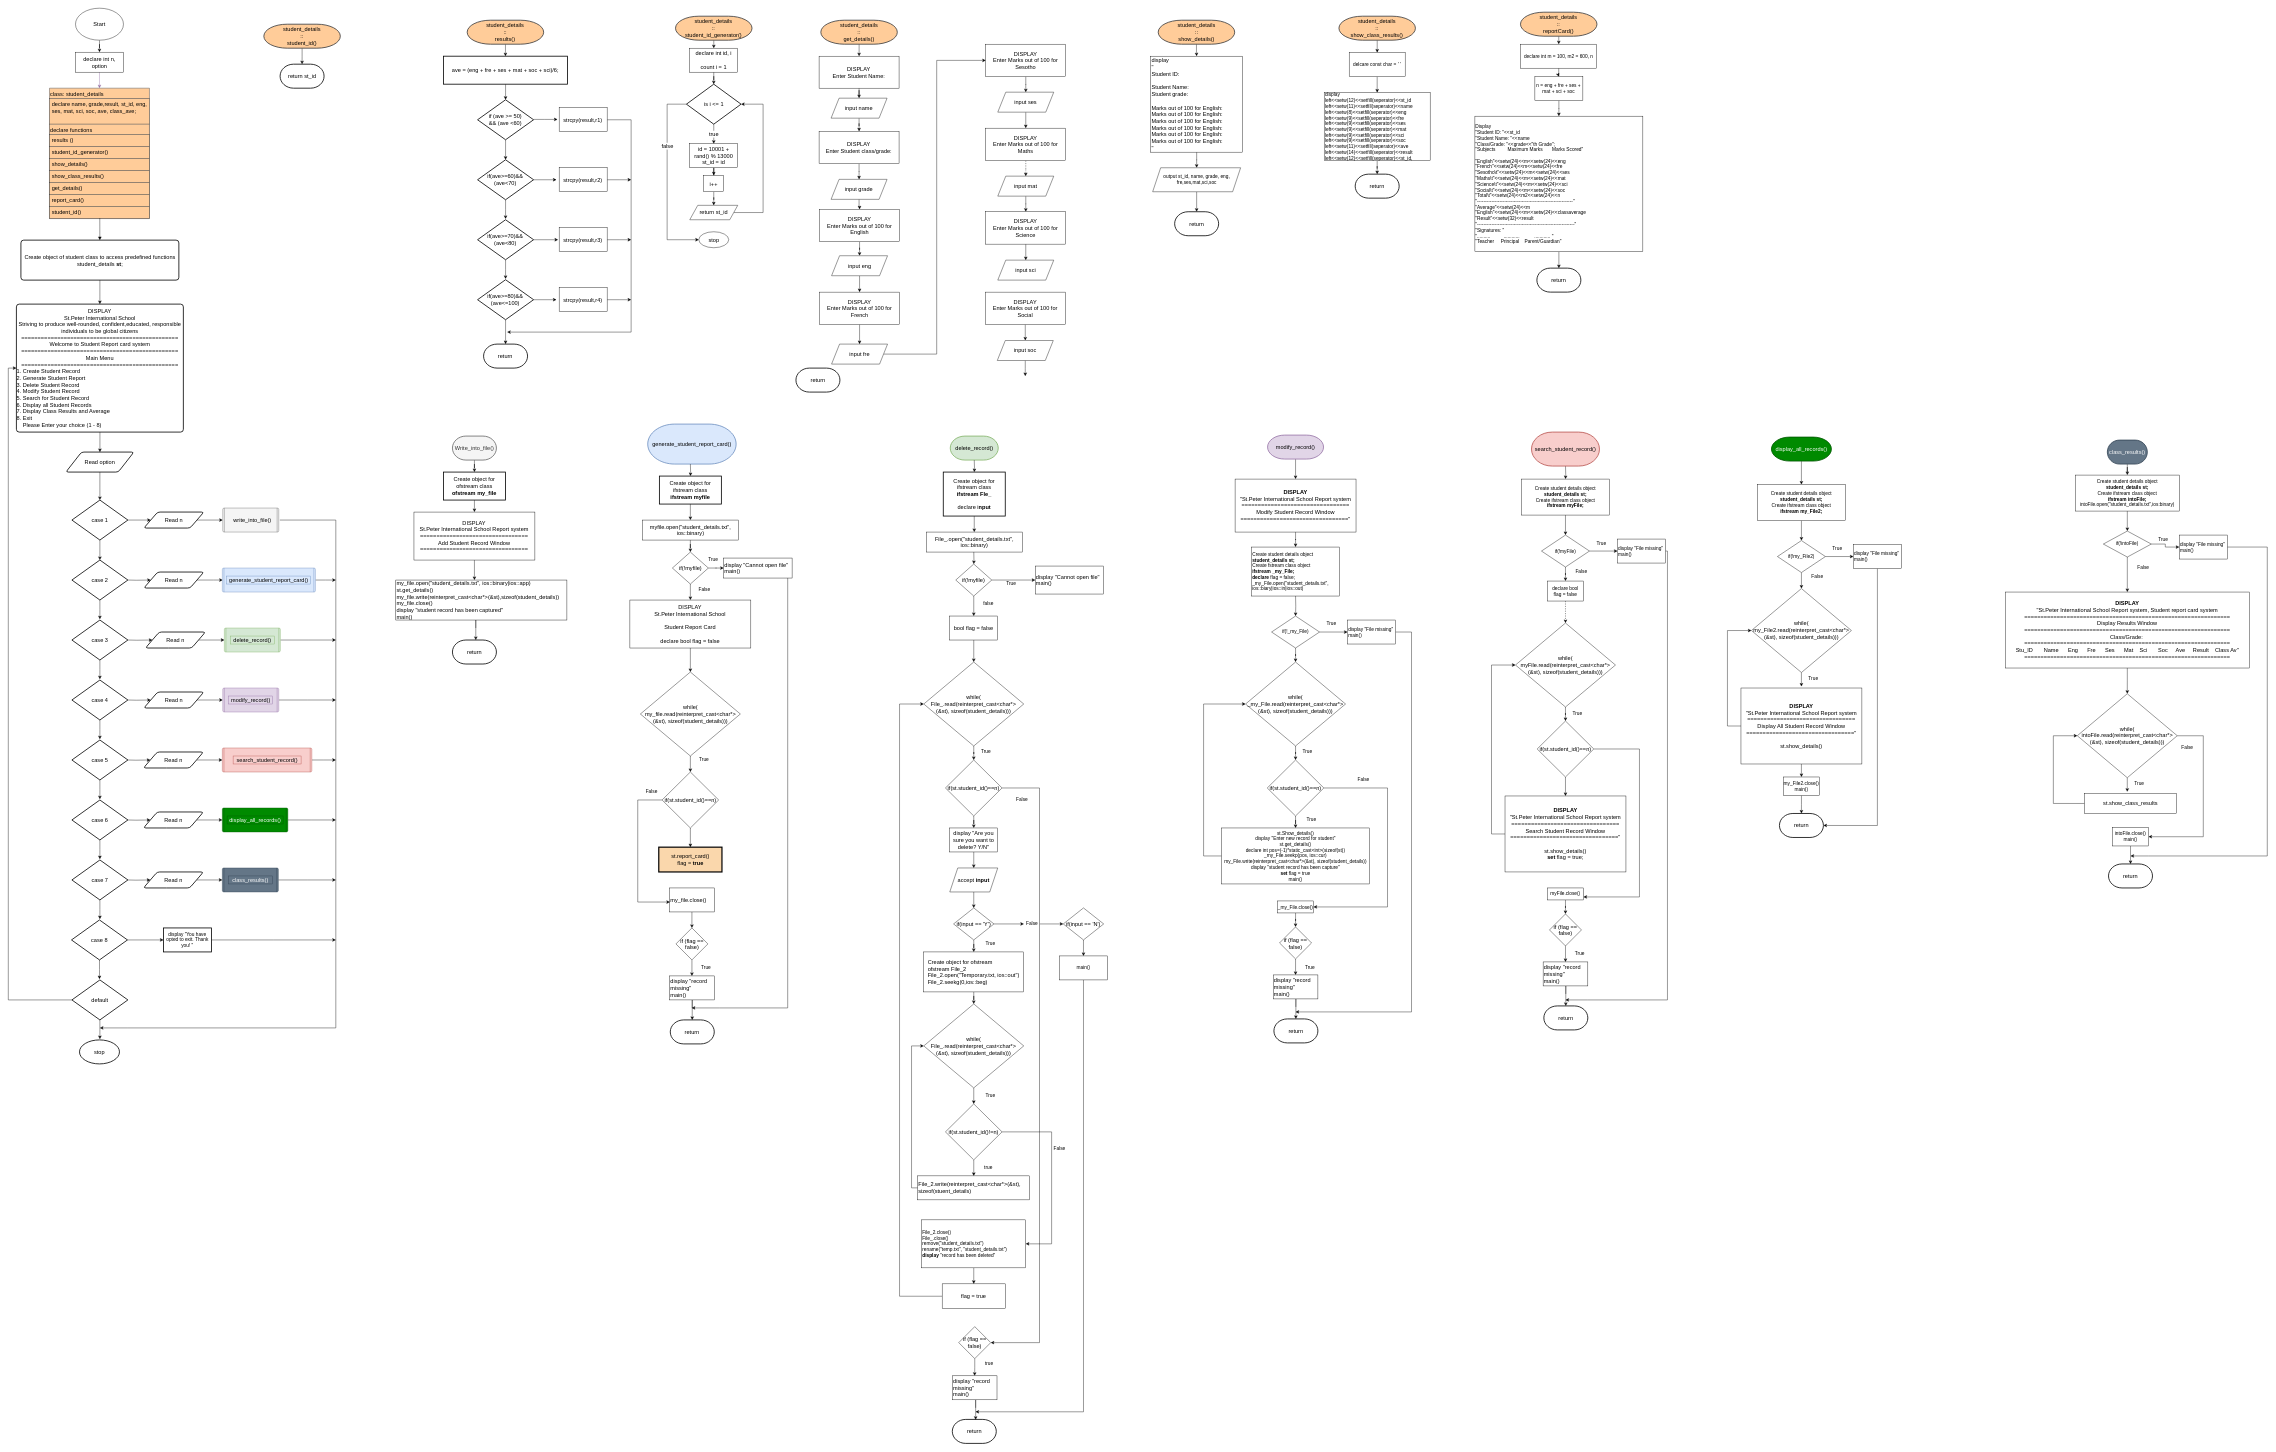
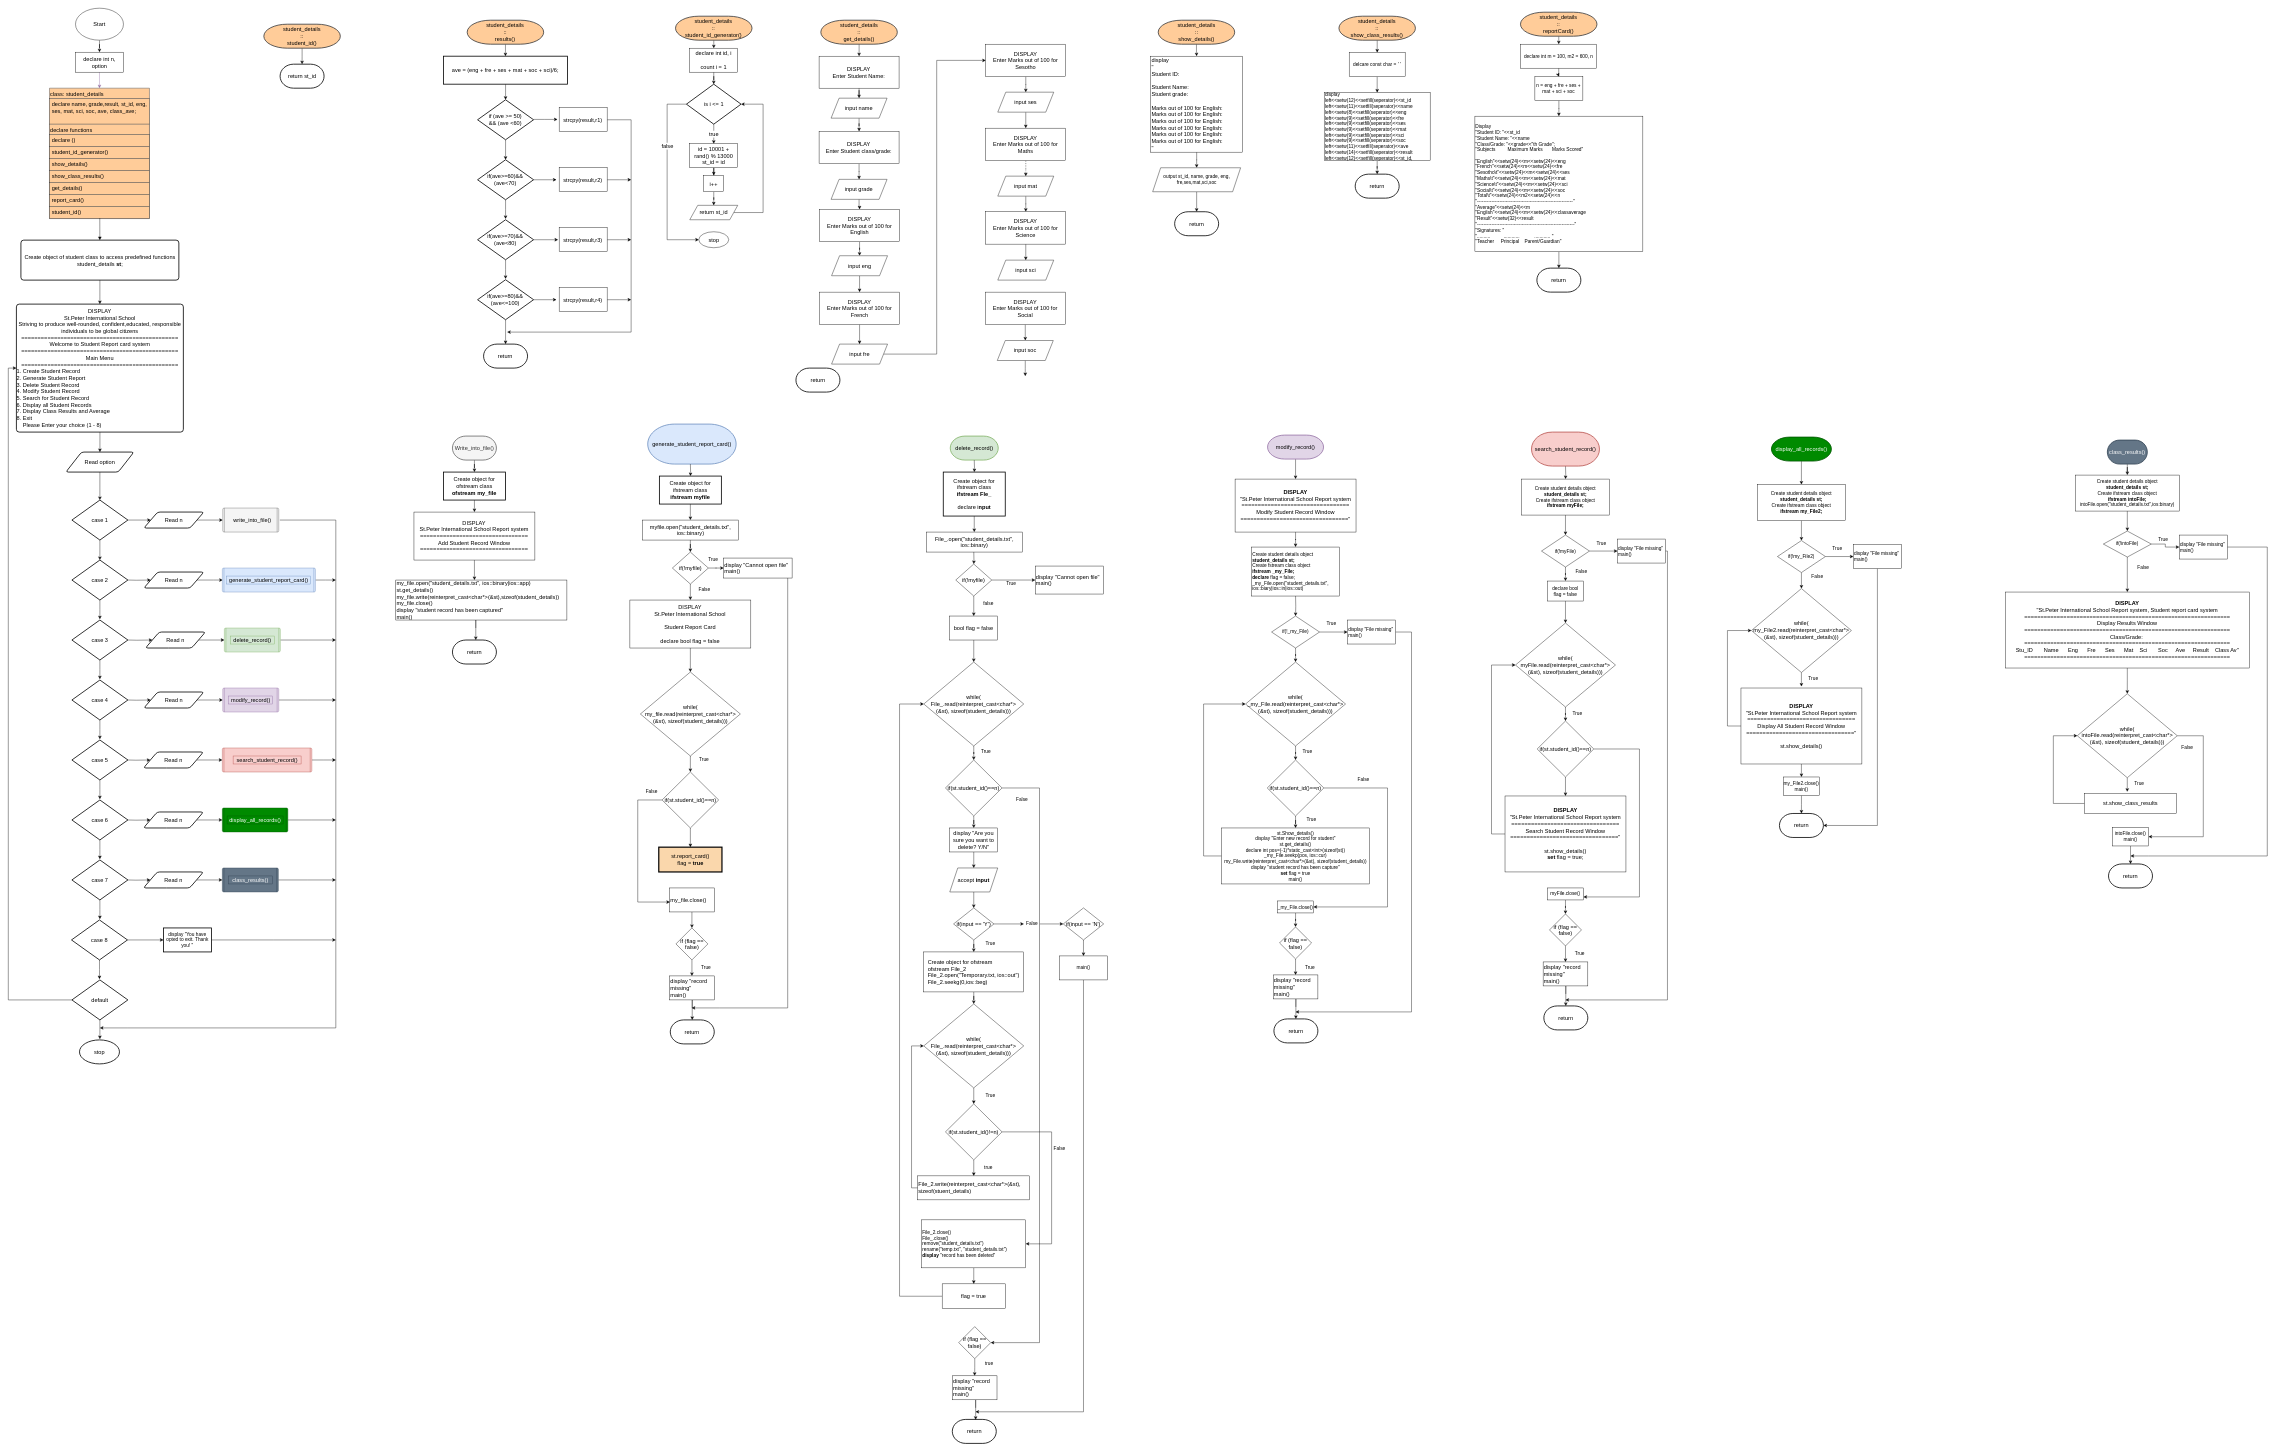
node "results ()": label "results ()" -> "declare ()"
edge "declare bool flag = false" -> "while( myFile.read(reinterpret_cast<char*> (&st), sizeof(student_details)))": style dashed -> solid
